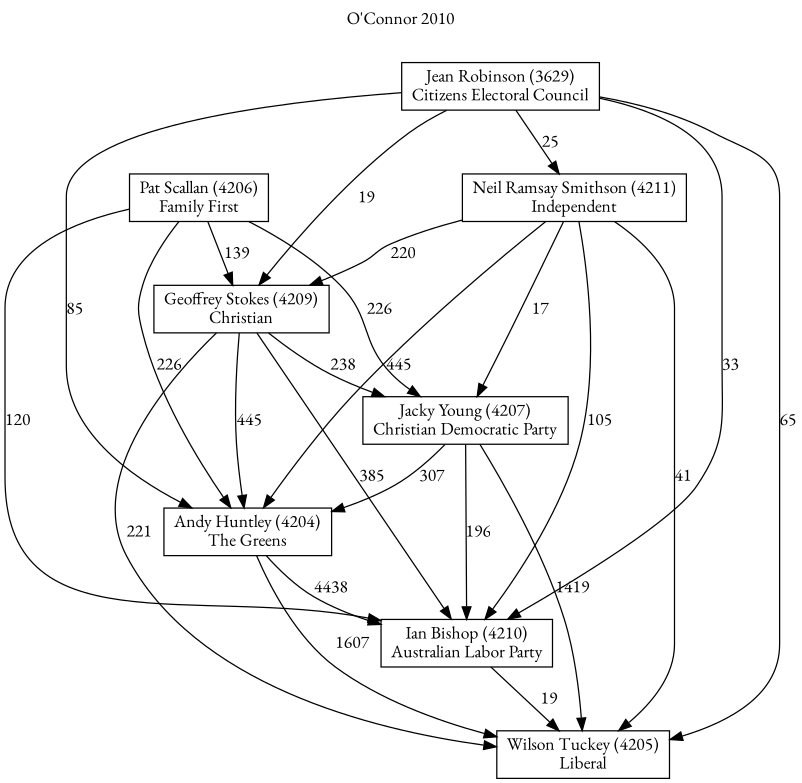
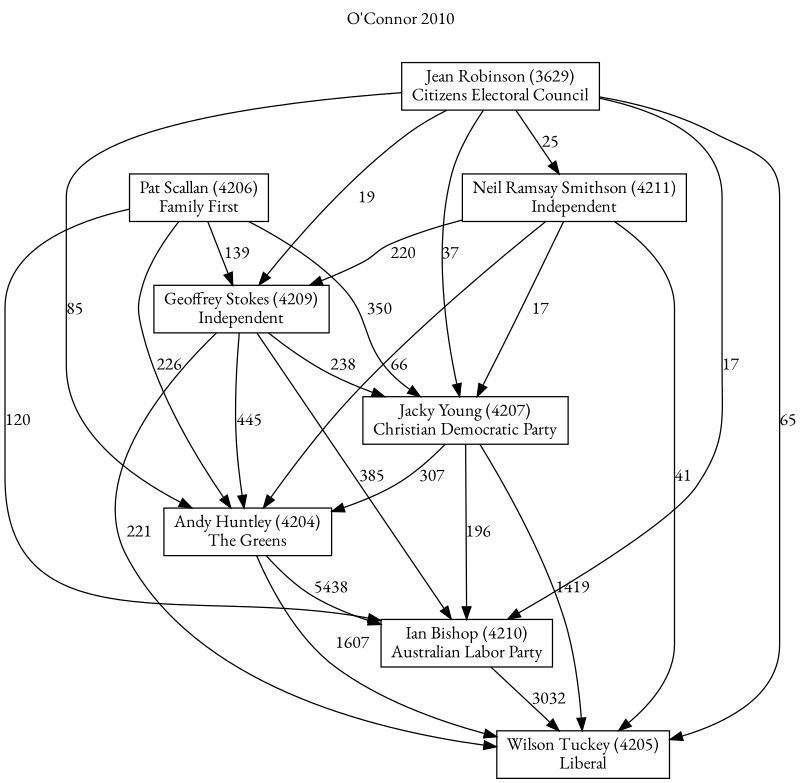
edge "Jean Robinson (3629) Citizens Electoral Council" -> "Jacky Young (4207) Christian Democratic Party": added, label "37"
node "Geoffrey Stokes (4209) Christian": label "Geoffrey Stokes (4209) Christian" -> "Geoffrey Stokes (4209) Independent"
edge "Pat Scallan (4206) Family First" -> "Jacky Young (4207) Christian Democratic Party": label "226" -> "350"
edge "Neil Ramsay Smithson (4211) Independent" -> "Andy Huntley (4204) The Greens": label "445" -> "66"
edge "Jean Robinson (3629) Citizens Electoral Council" -> "Ian Bishop (4210) Australian Labor Party": label "33" -> "17"
edge "Neil Ramsay Smithson (4211) Independent" -> "Ian Bishop (4210) Australian Labor Party": removed, label "105"
edge "Andy Huntley (4204) The Greens" -> "Ian Bishop (4210) Australian Labor Party": label "4438" -> "5438"
edge "Ian Bishop (4210) Australian Labor Party" -> "Wilson Tuckey (4205) Liberal": label "19" -> "3032"
